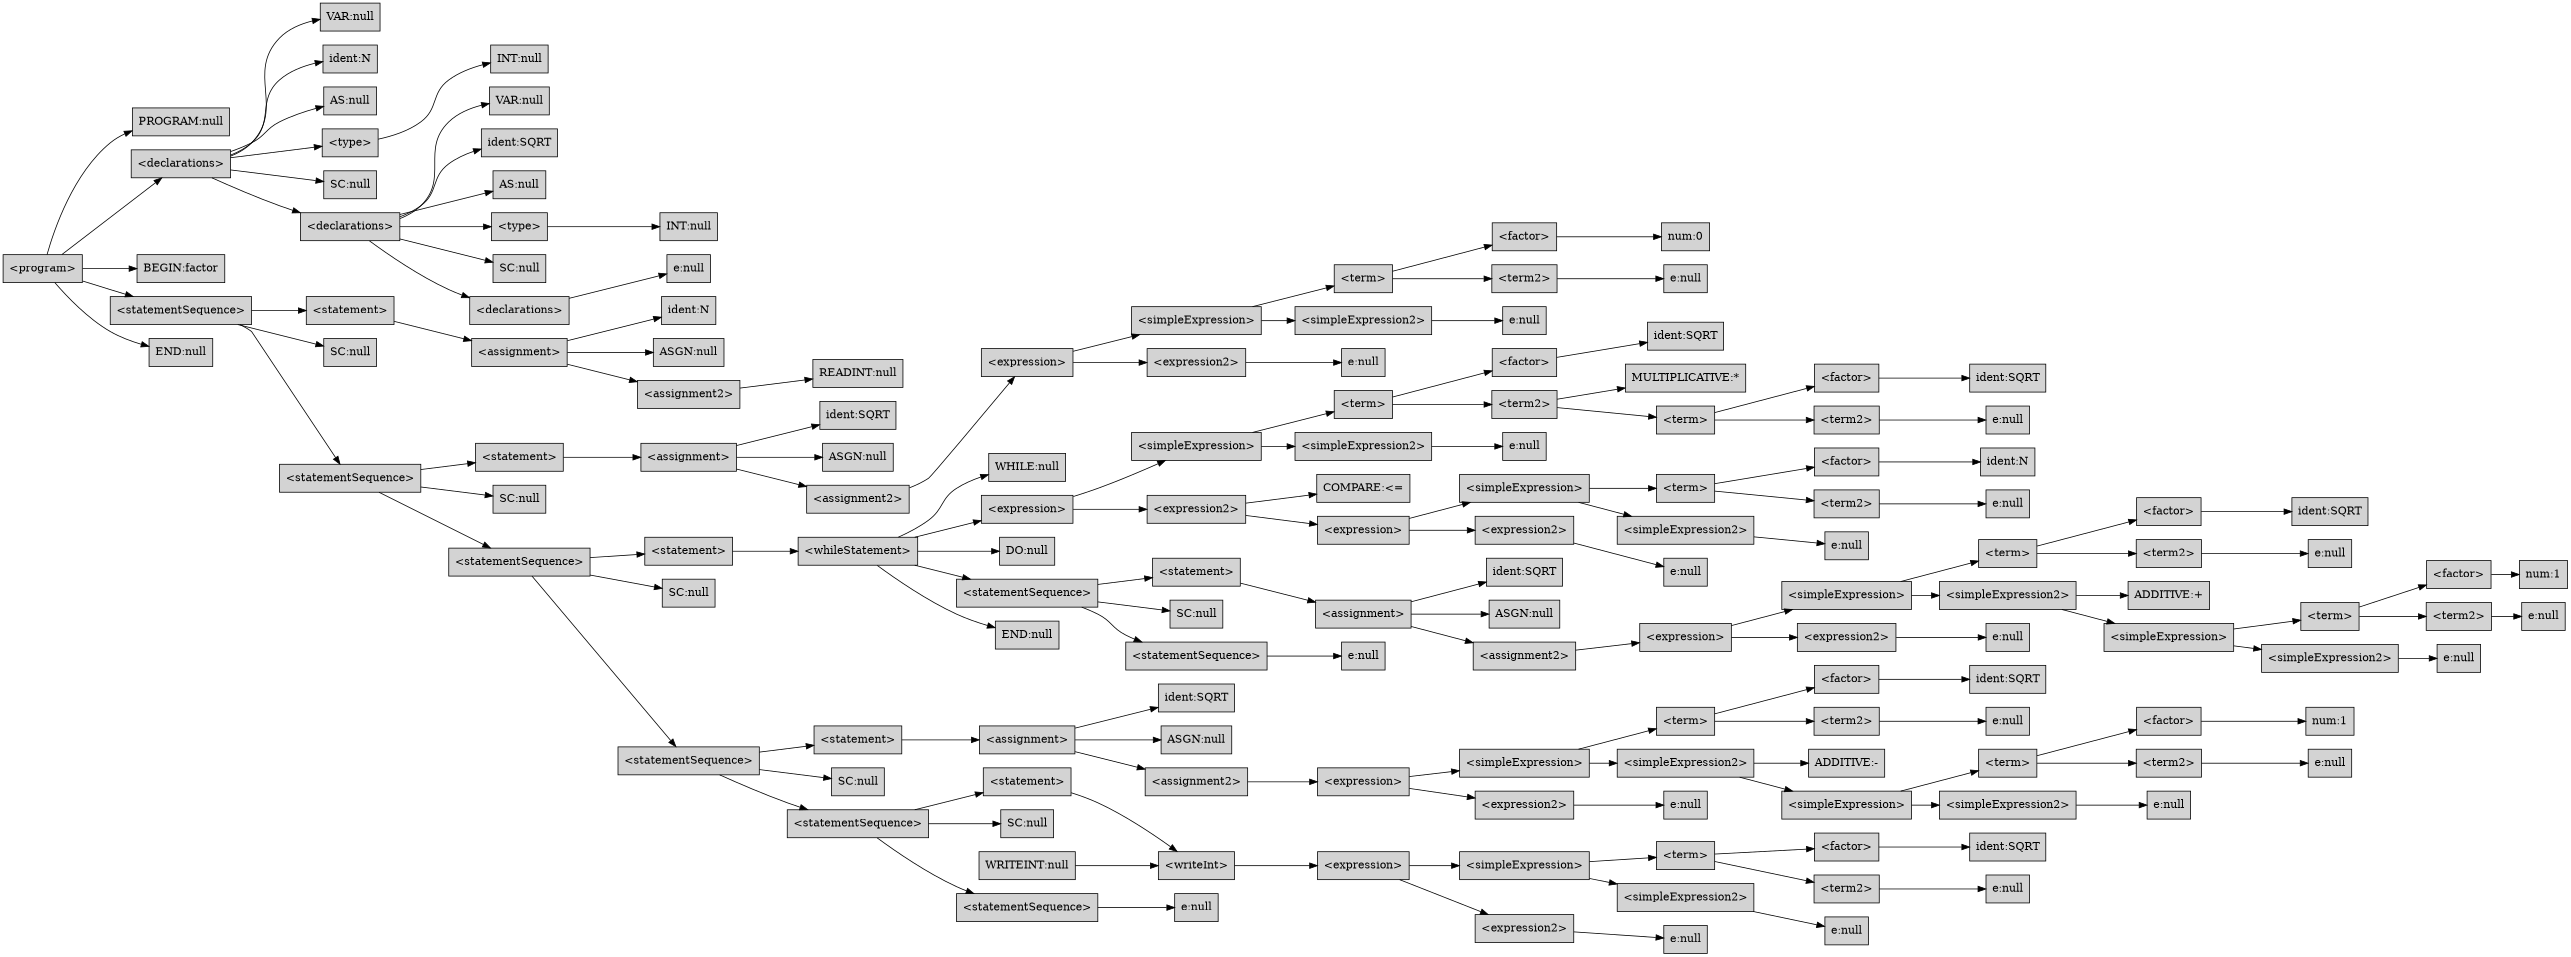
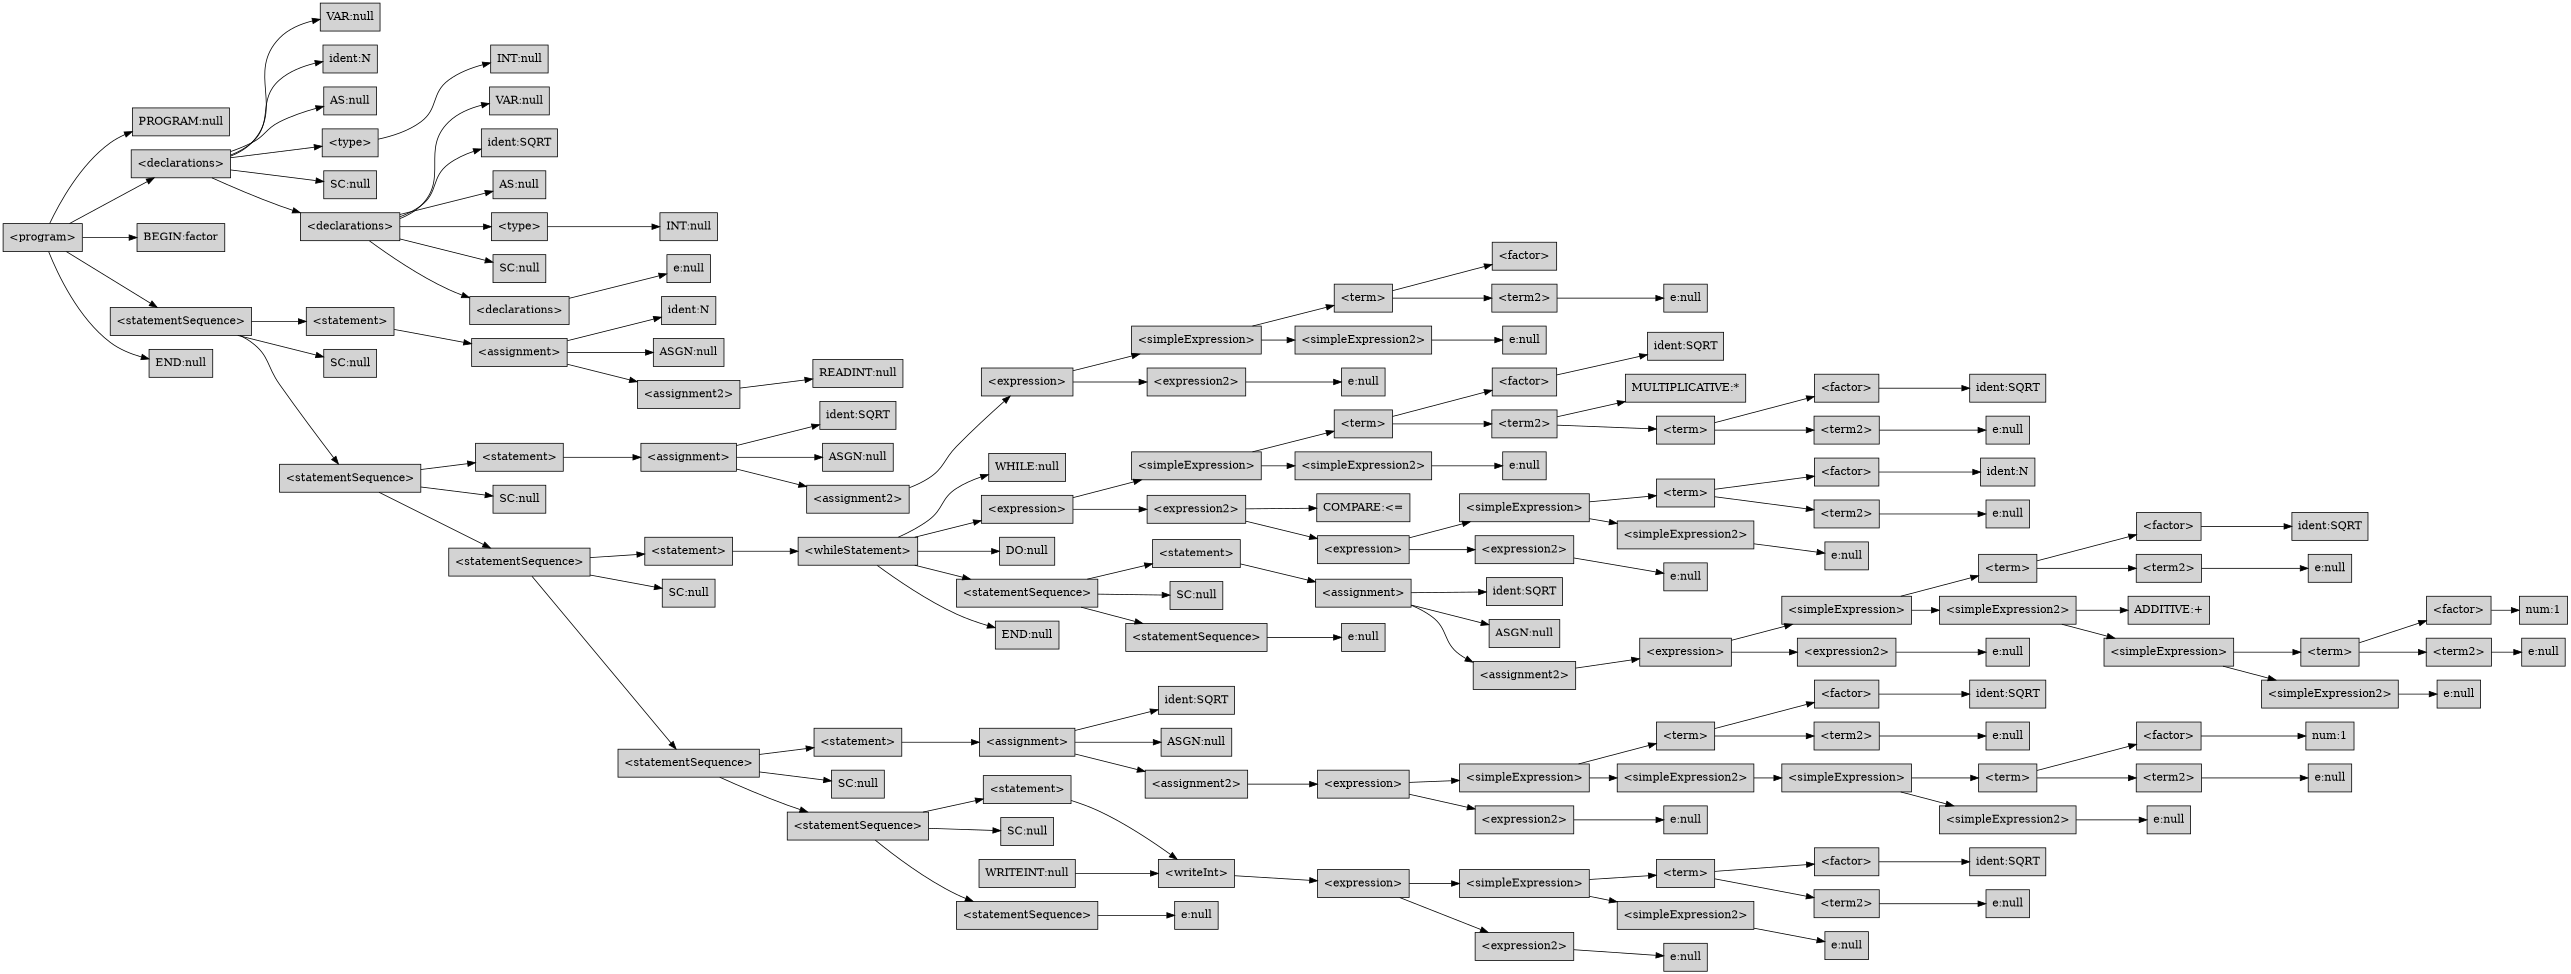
node "num:0": removed
node "ADDITIVE:-": removed
